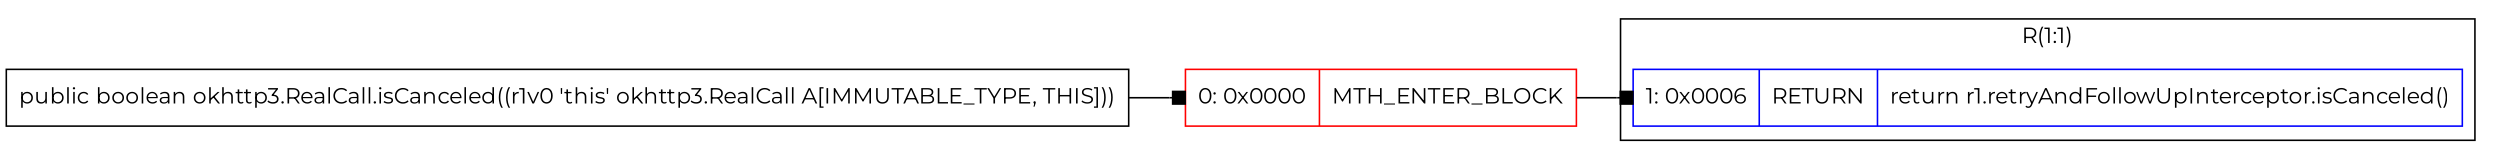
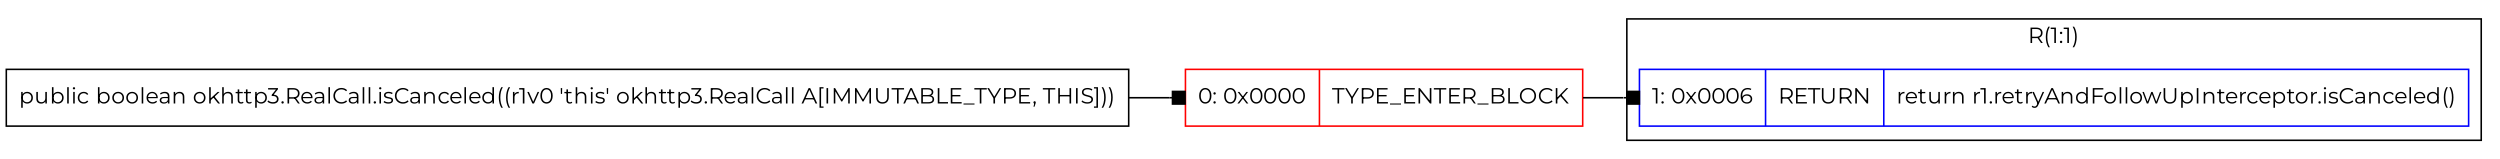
node "0: 0x0000": text "MTH_ENTER_BLOCK" -> "TYPE_ENTER_BLOCK"
